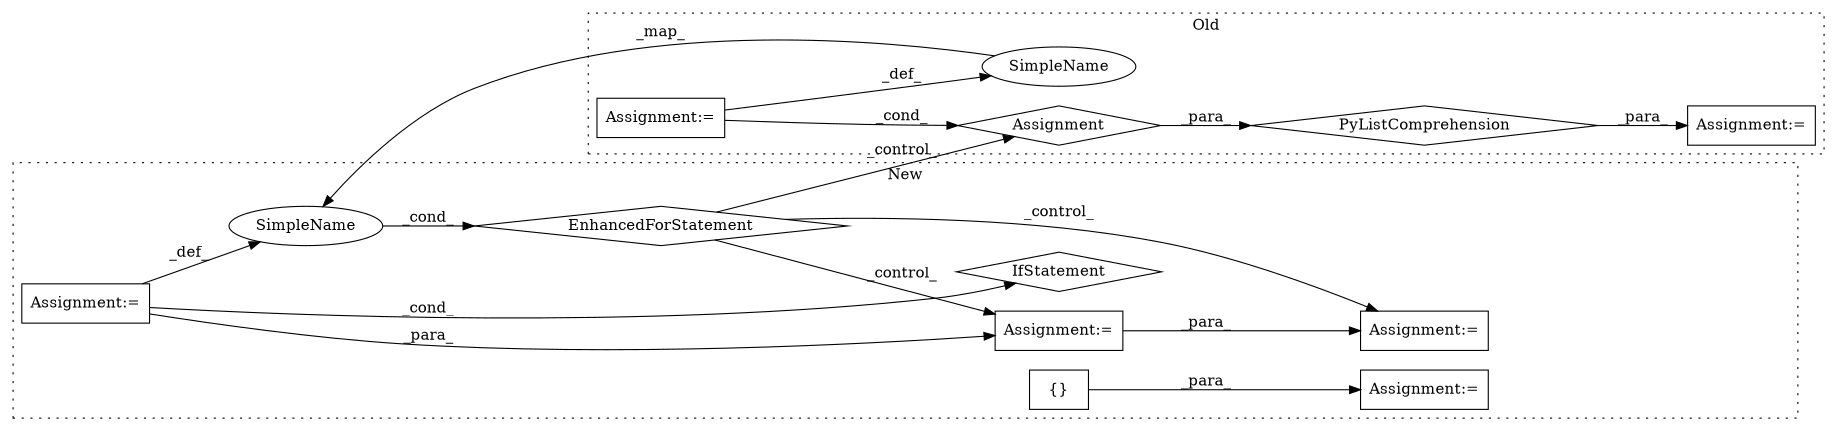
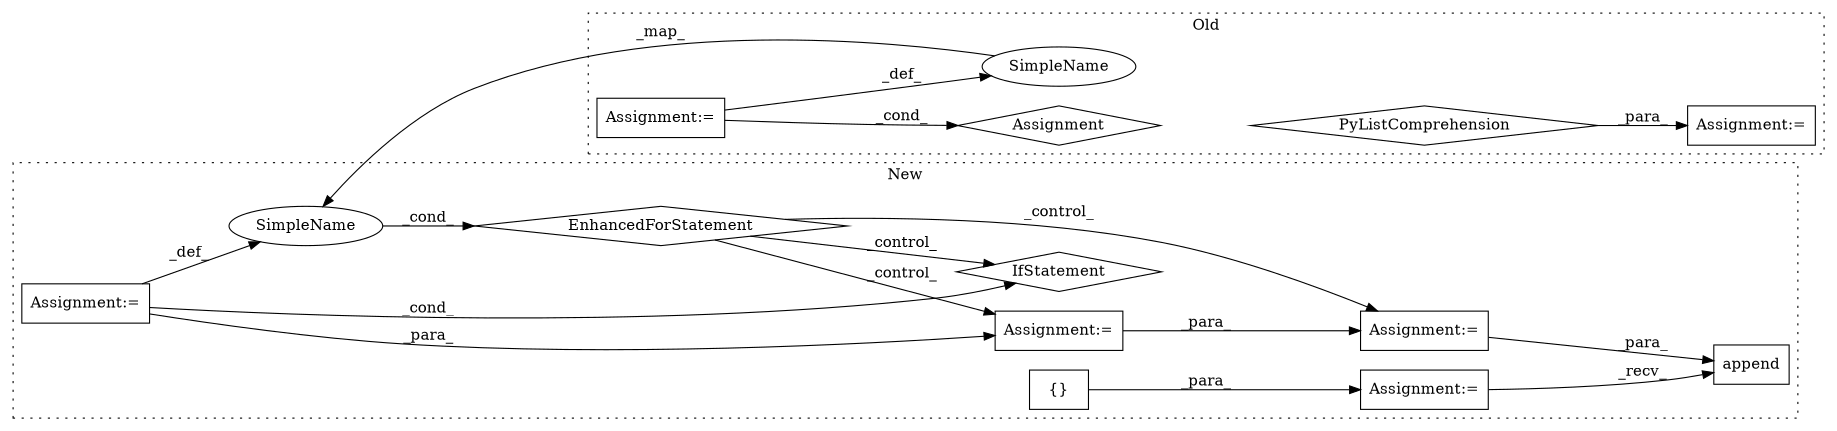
edge "Assignment" -> "PyListComprehension": removed, label "_para_"
edge "EnhancedForStatement" -> "Assignment": now "EnhancedForStatement" -> "IfStatement"
node "append": added
